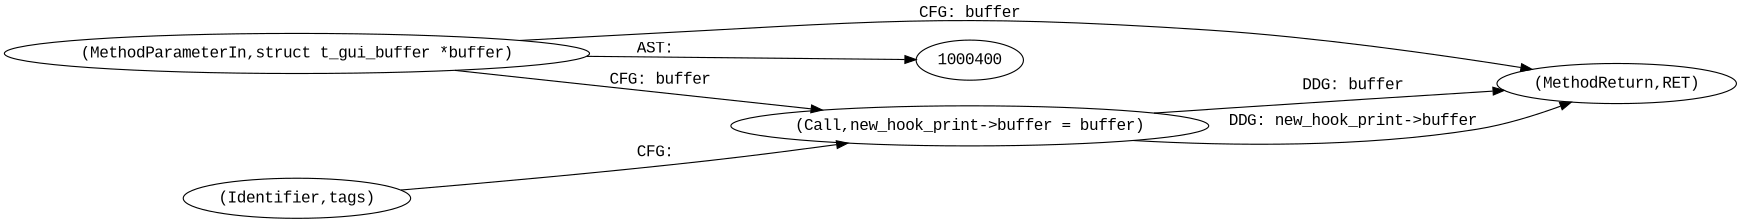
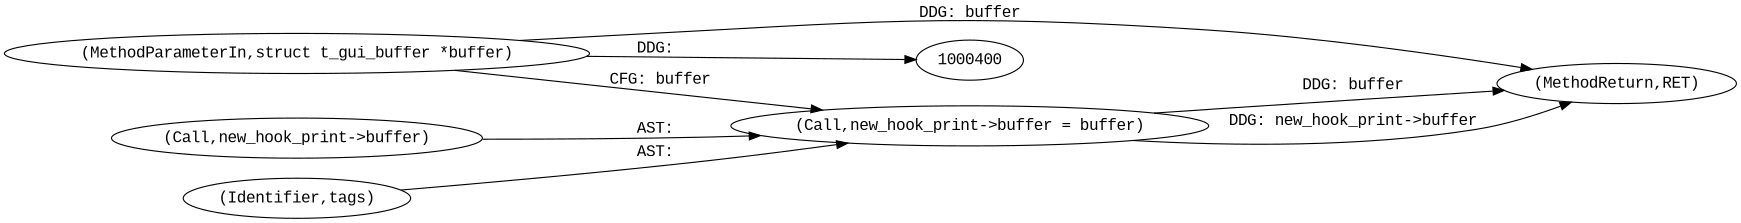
edge "(MethodParameterIn,struct t_gui_buffer *buffer)" -> "(MethodReturn,RET)": label "CFG: buffer" -> "DDG: buffer"
edge "(MethodParameterIn,struct t_gui_buffer *buffer)" -> "1000400": label "AST: " -> "DDG: "
node "(Call,new_hook_print->buffer)": added
edge "(Identifier,tags)" -> "(Call,new_hook_print->buffer = buffer)": label "CFG: " -> "AST: "
